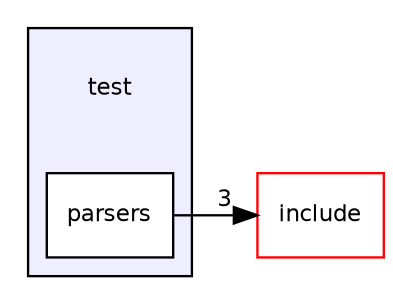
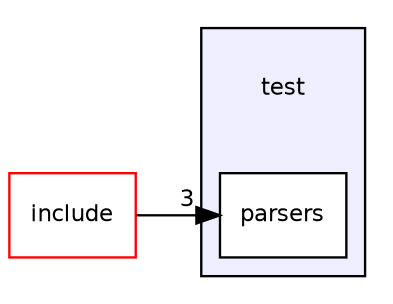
edge "parsers" -> "include": reversed
